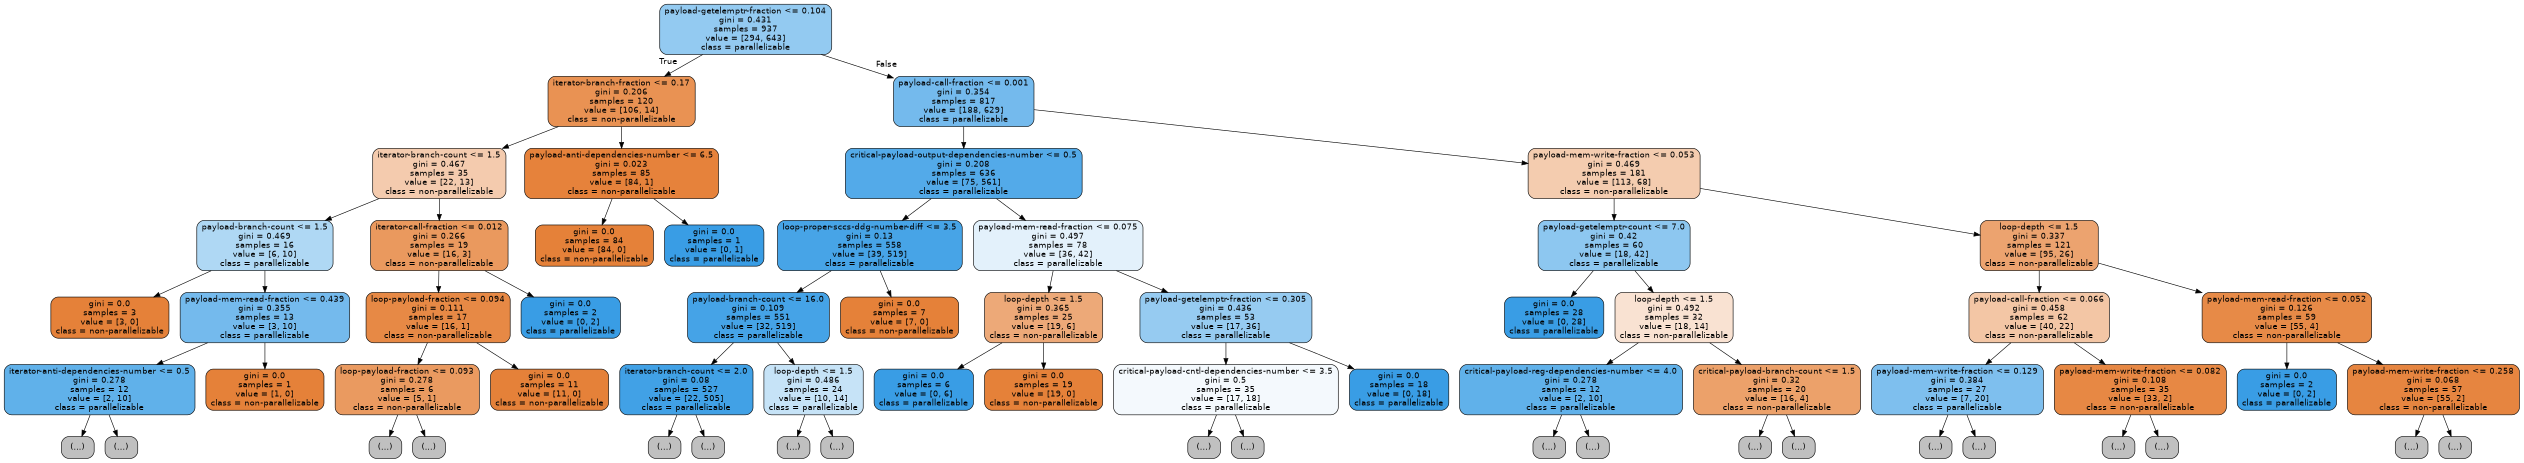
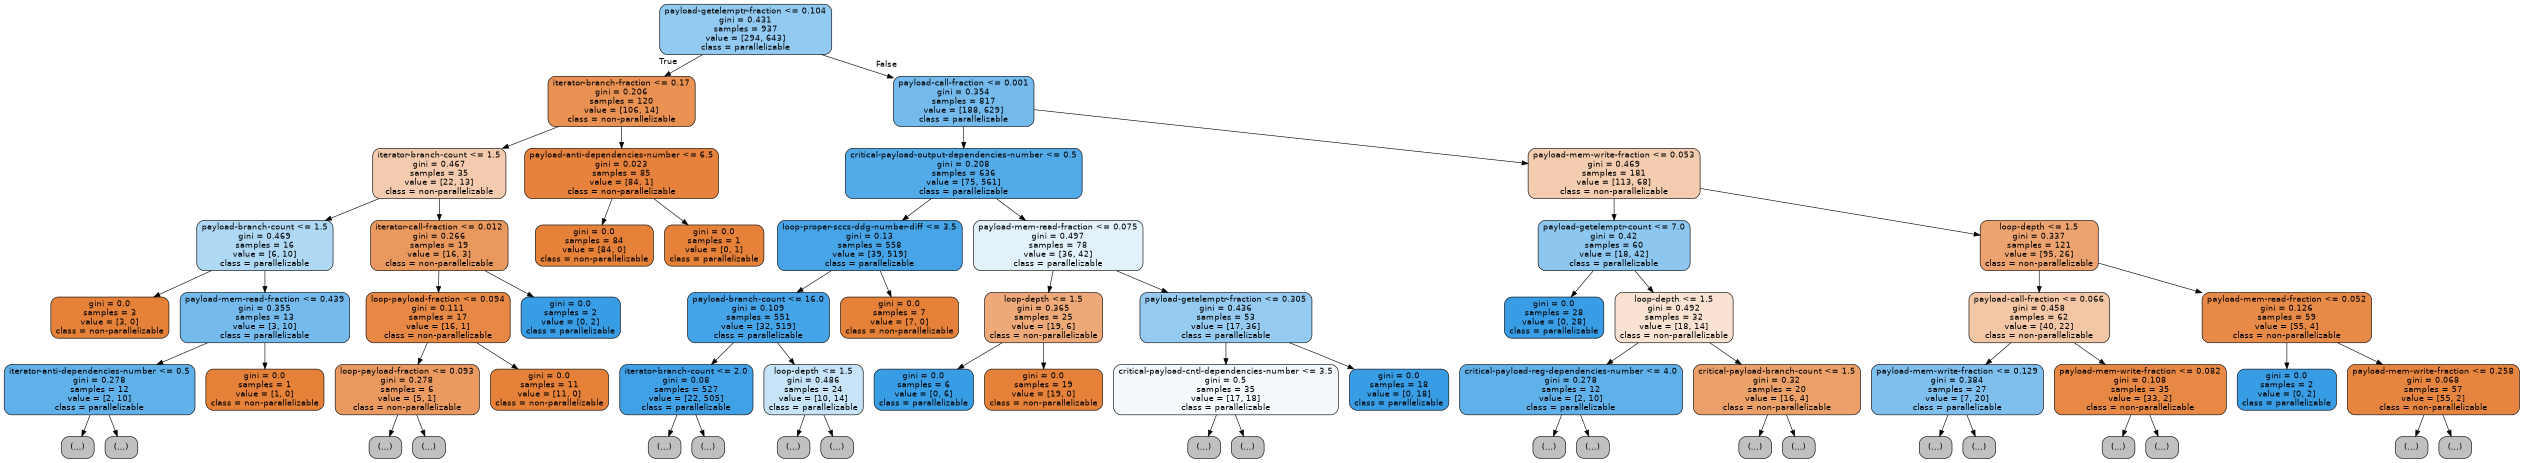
node "gini = 0.0 samples = 1 value = [0, 1] class = parallelizable": fillcolor #399de5ff -> #e58139ff
